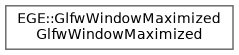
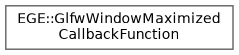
node "EGE::GlfwWindowMaximized GlfwWindowMaximized": label "EGE::GlfwWindowMaximized GlfwWindowMaximized" -> "EGE::GlfwWindowMaximized CallbackFunction"
